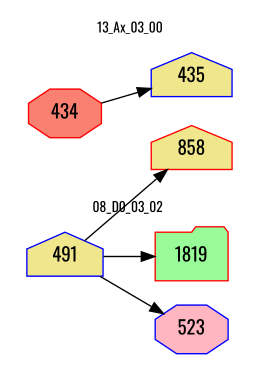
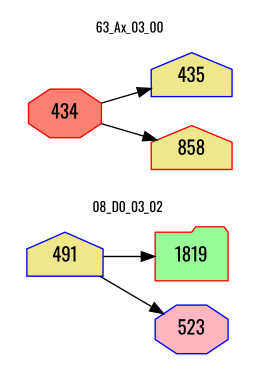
cluster "13_Ax_03_00": label "13_Ax_03_00" -> "63_Ax_03_00"
edge "491" -> "858": now "434" -> "858"
